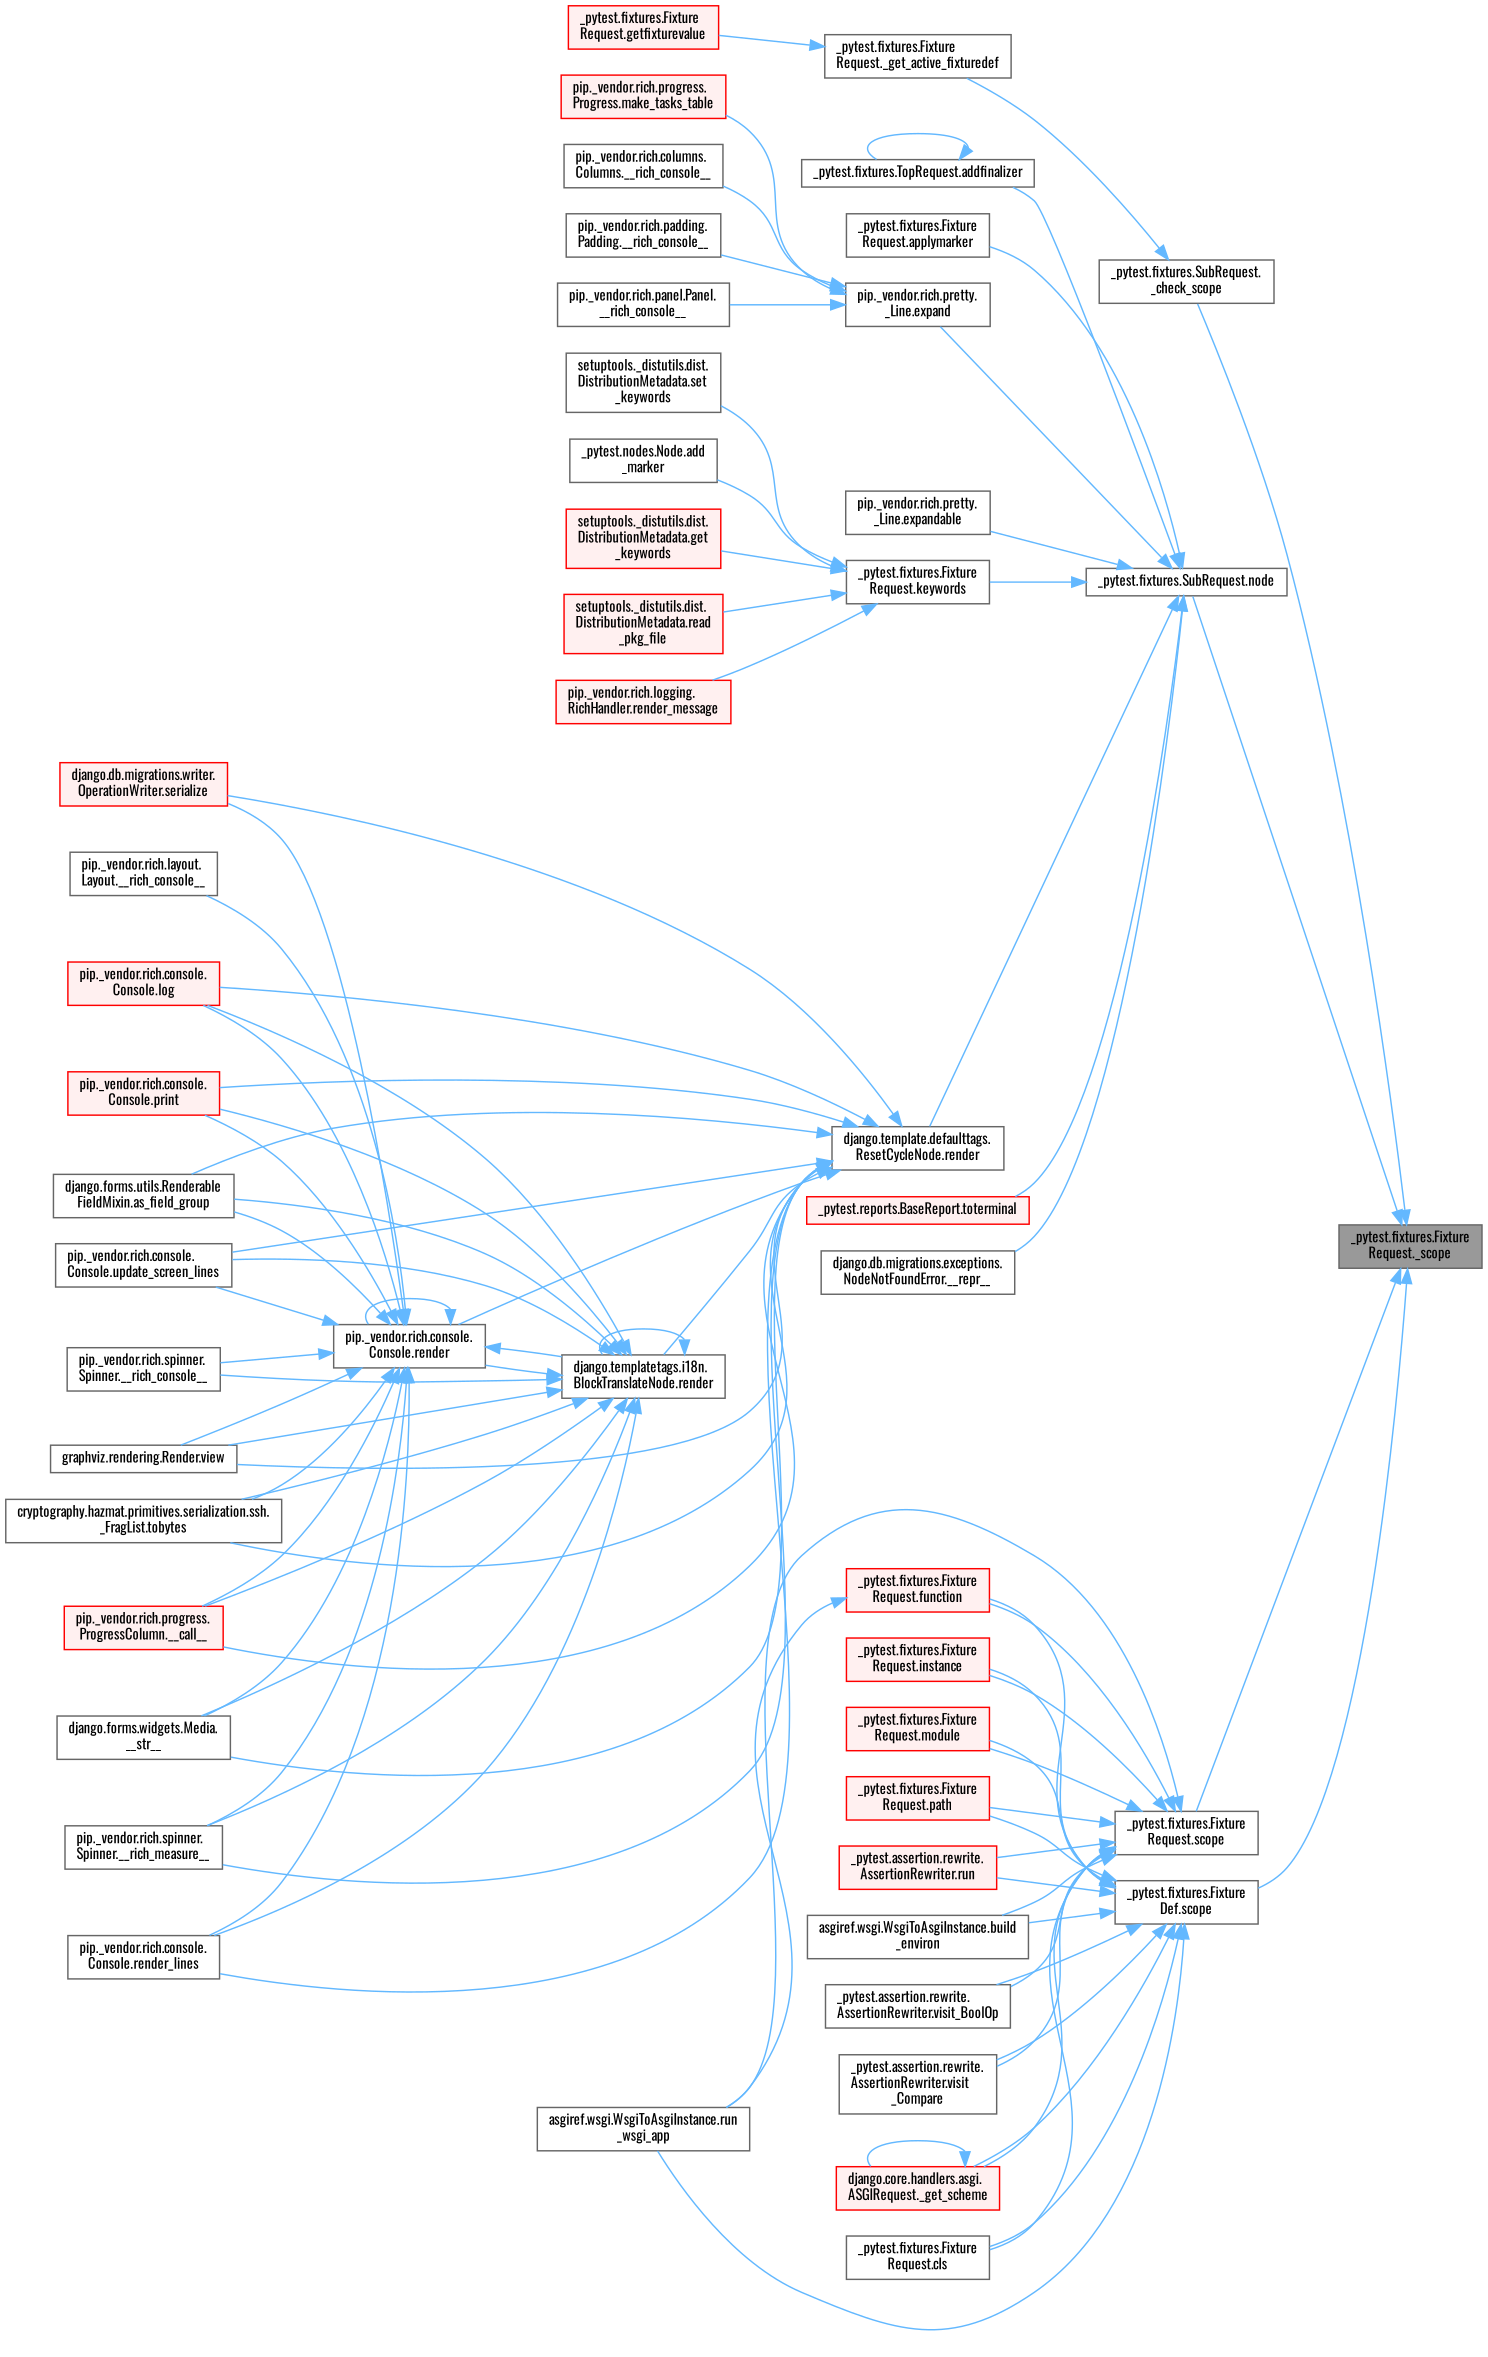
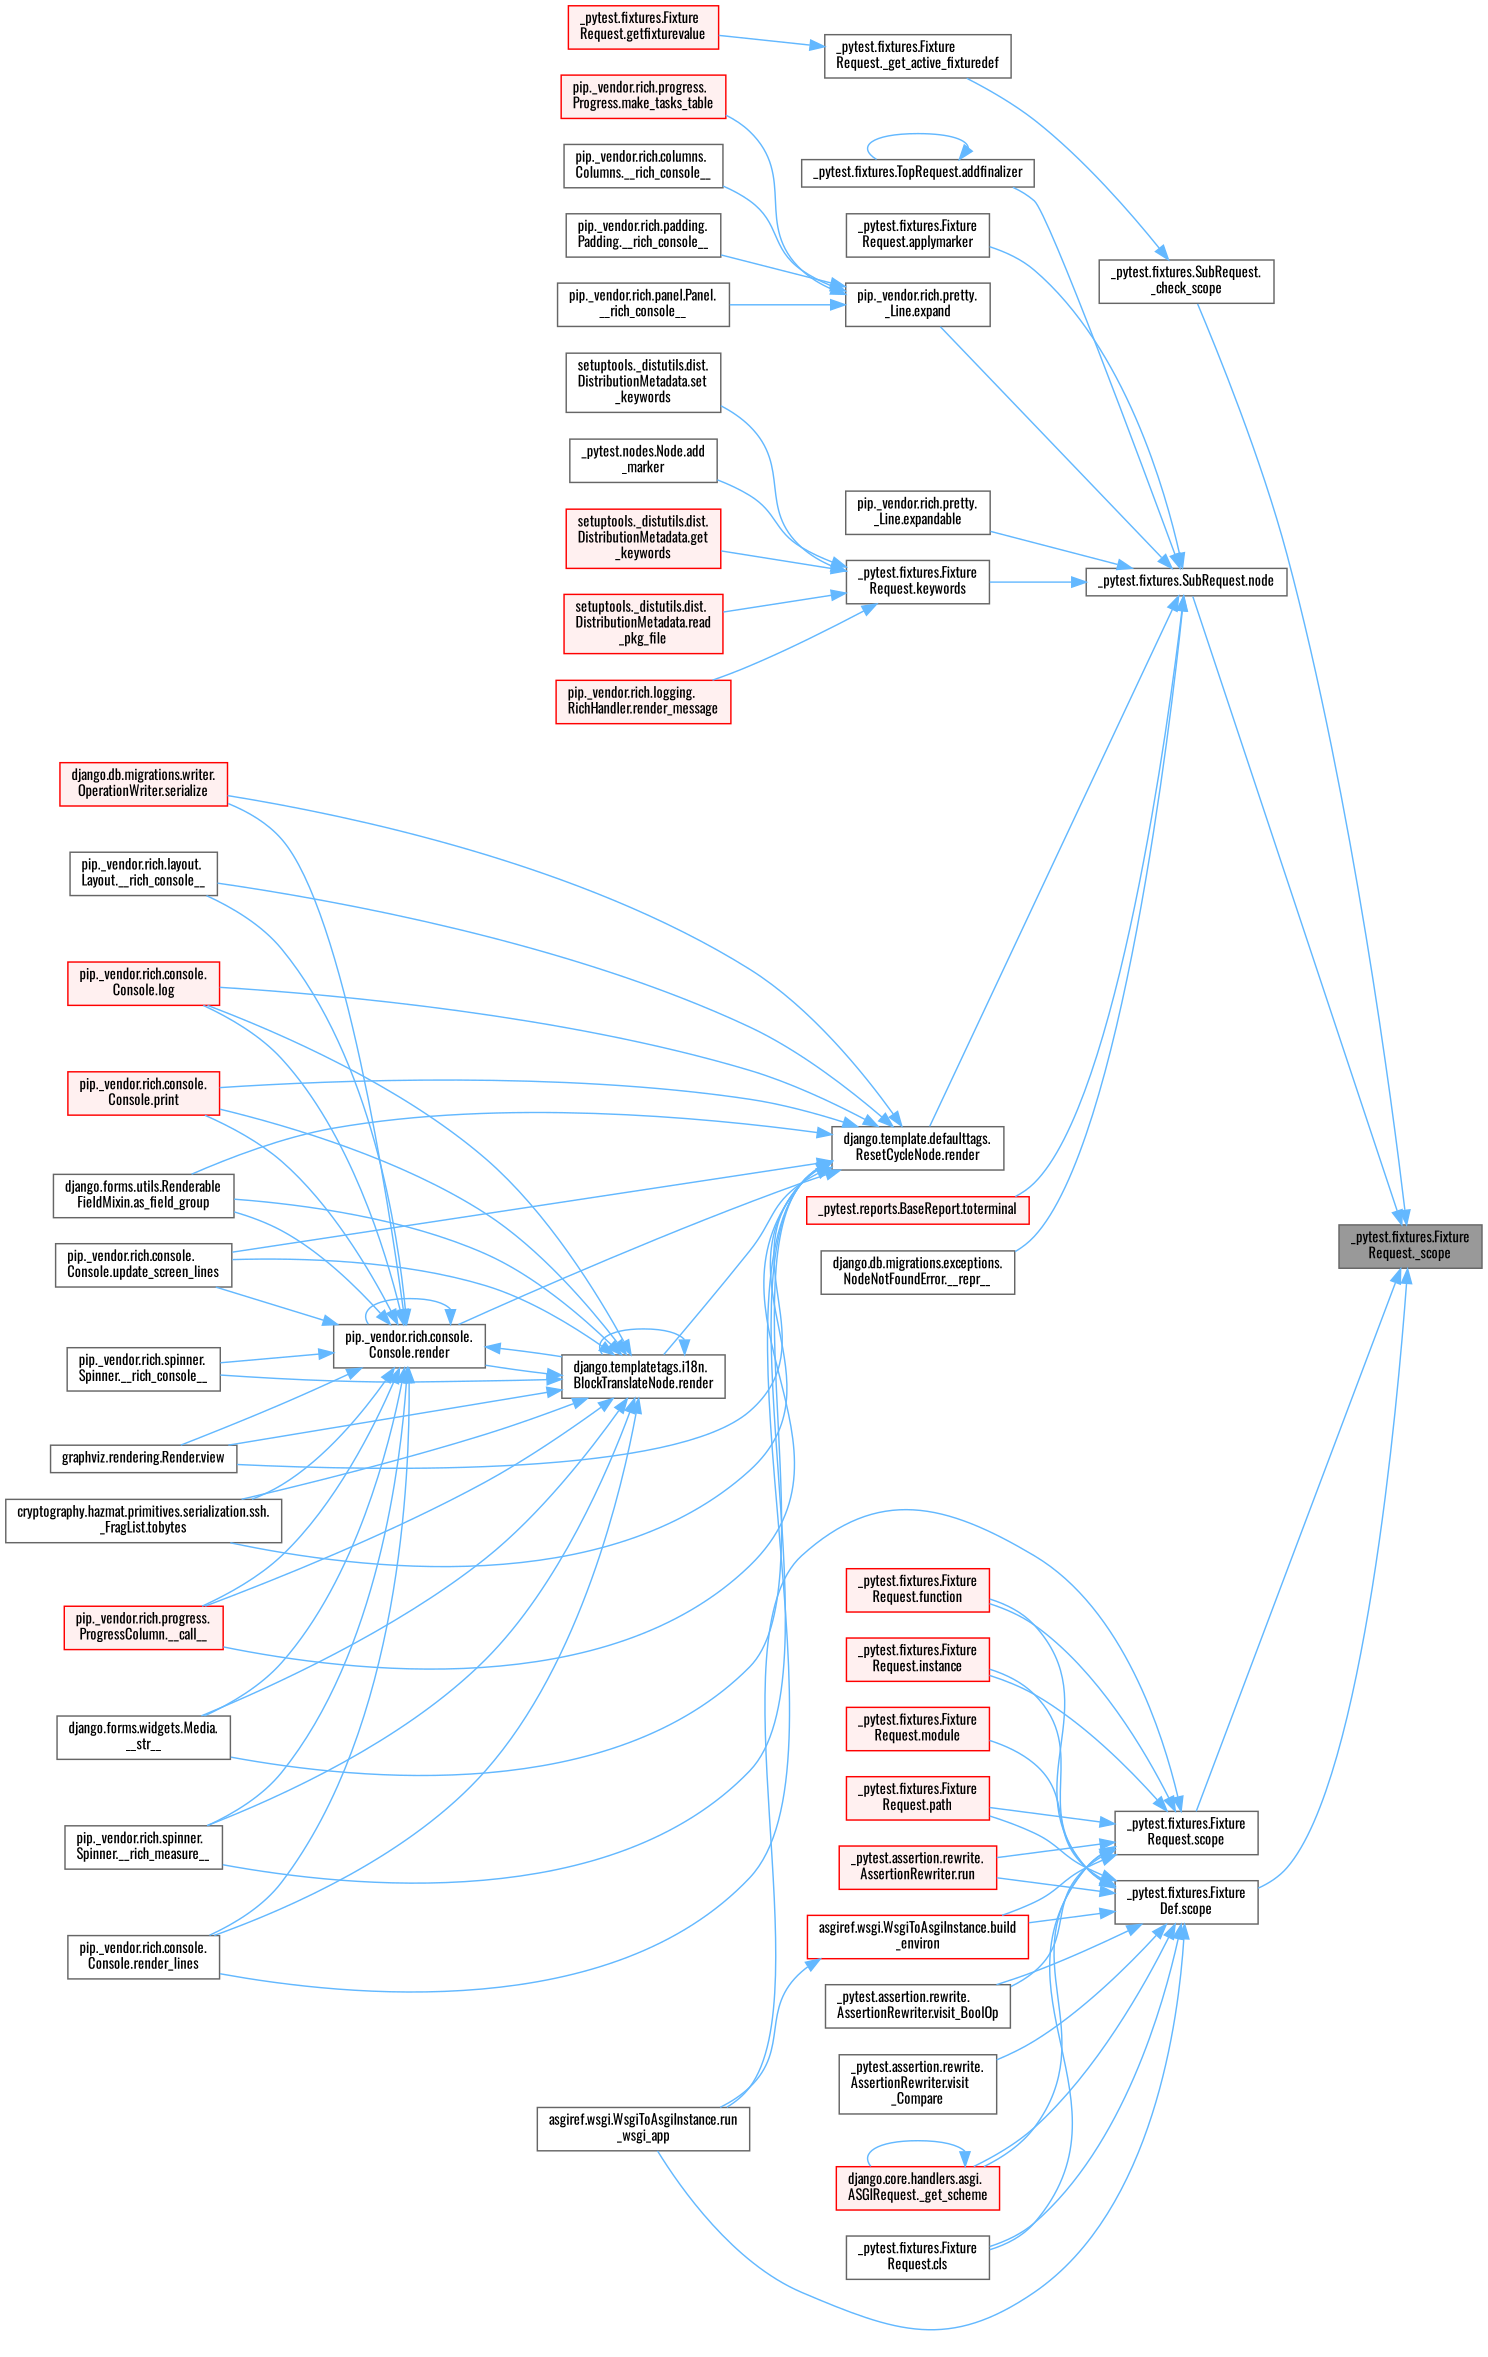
edge "pip._vendor.rich.layout. Layout.__rich_console__" -> "django.template.defaulttags. ResetCycleNode.render": added
edge "_pytest.fixtures.Fixture Request.module" -> "_pytest.fixtures.Fixture Request.scope": removed
edge "asgiref.wsgi.WsgiToAsgiInstance.run _wsgi_app" -> "_pytest.fixtures.Fixture Request.function": now "asgiref.wsgi.WsgiToAsgiInstance.run _wsgi_app" -> "asgiref.wsgi.WsgiToAsgiInstance.build _environ"
node "asgiref.wsgi.WsgiToAsgiInstance.build _environ": color grey40 -> red
edge "_pytest.assertion.rewrite. AssertionRewriter.visit _Compare" -> "_pytest.fixtures.Fixture Request.scope": removed
